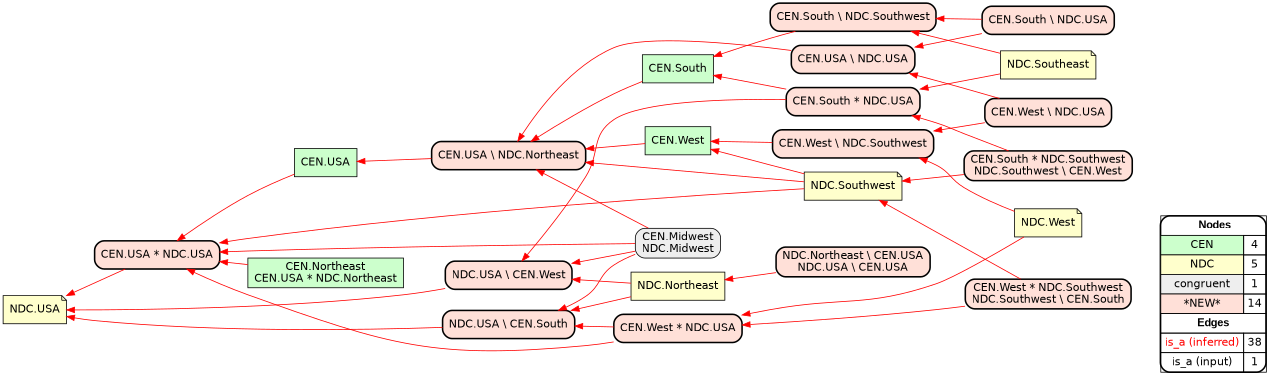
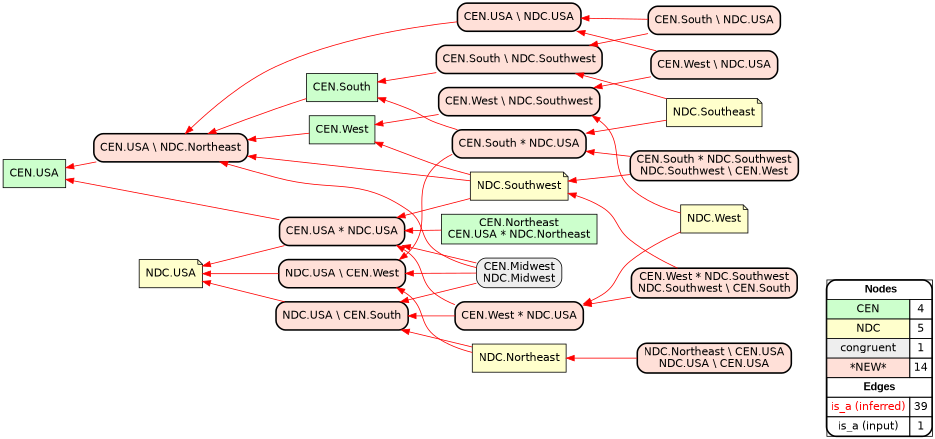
edge "CEN.USA" -> "CEN.USA * NDC.USA": reversed
node "Nodes": text "38" -> "39"
